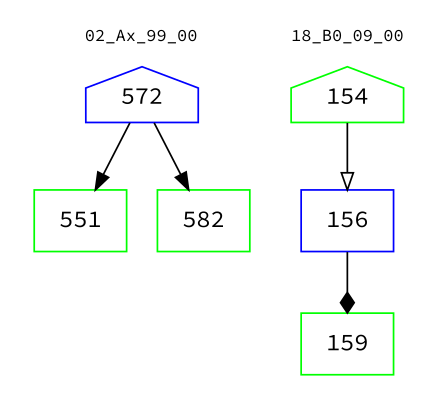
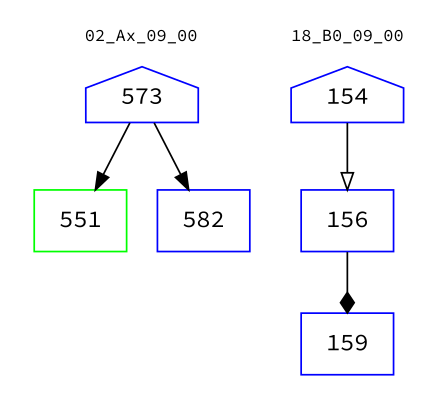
cluster "02_Ax_99_00": label "02_Ax_99_00" -> "02_Ax_09_00"
node "572": label "572" -> "573"
node "154": color green -> blue
node "582": color green -> blue
node "159": color green -> blue
